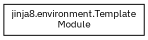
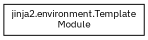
node "jinja8.environment.Template Module": label "jinja8.environment.Template Module" -> "jinja2.environment.Template Module"
